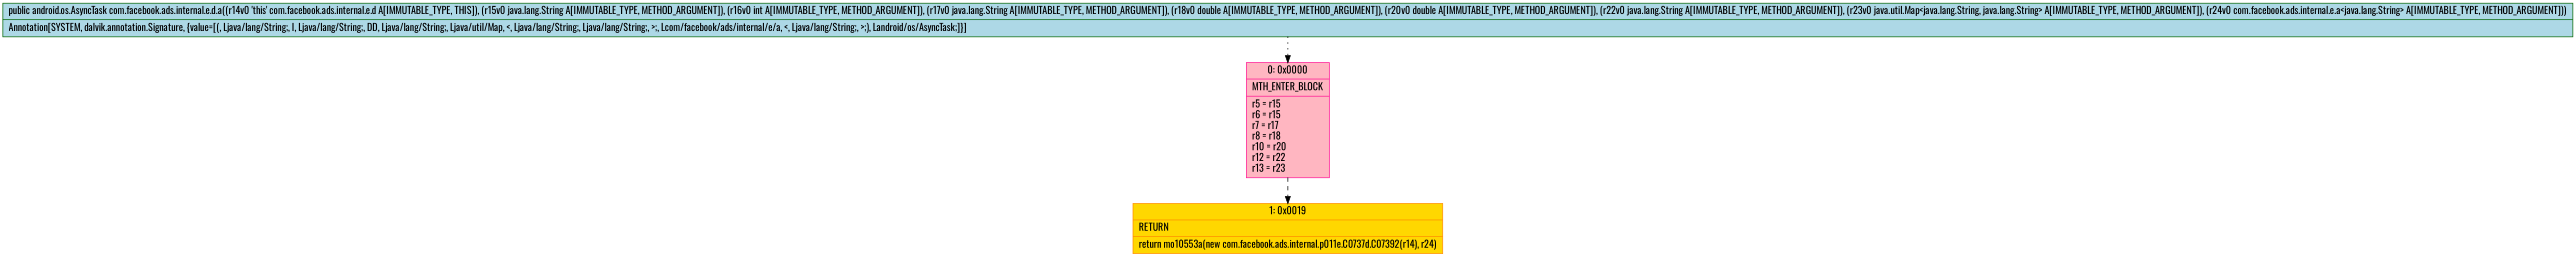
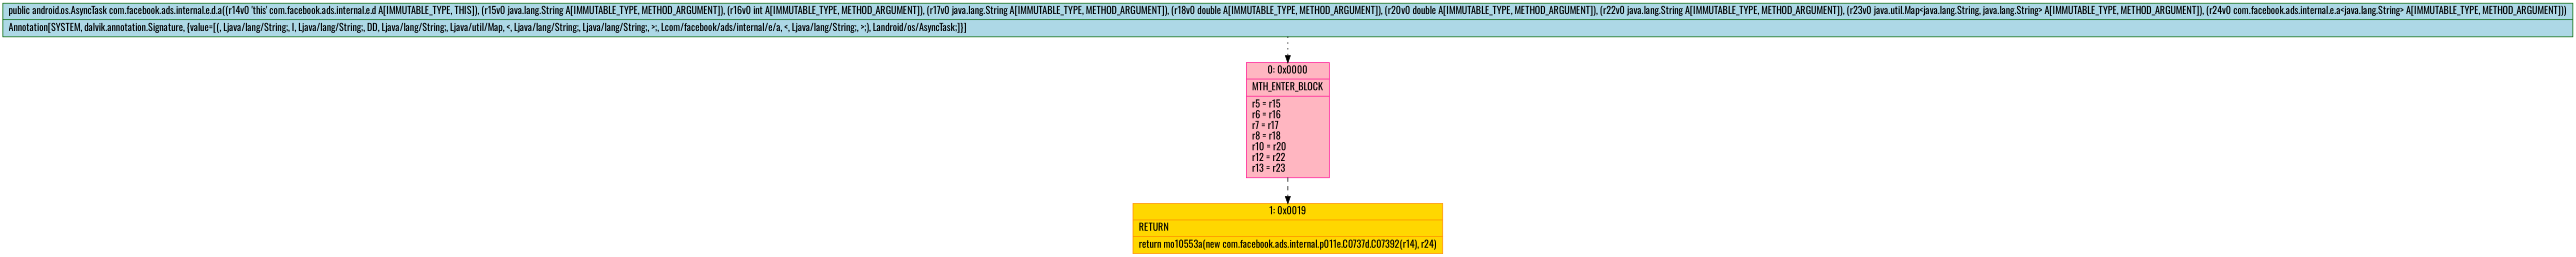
node "0: 0x0000": text "r6 = r15" -> "r6 = r16"
